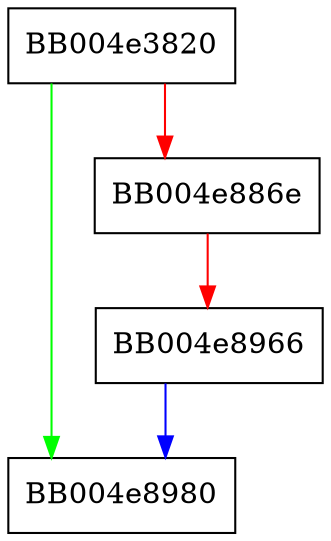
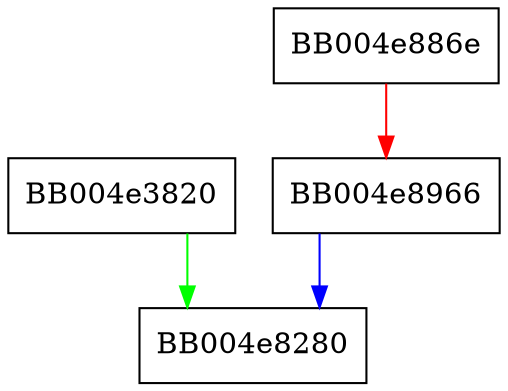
edge "BB004e3820" -> "BB004e886e": removed
node "BB004e8980": label "BB004e8980" -> "BB004e8280"
